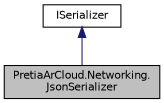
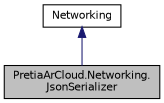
node "ISerializer": label "ISerializer" -> "Networking"
